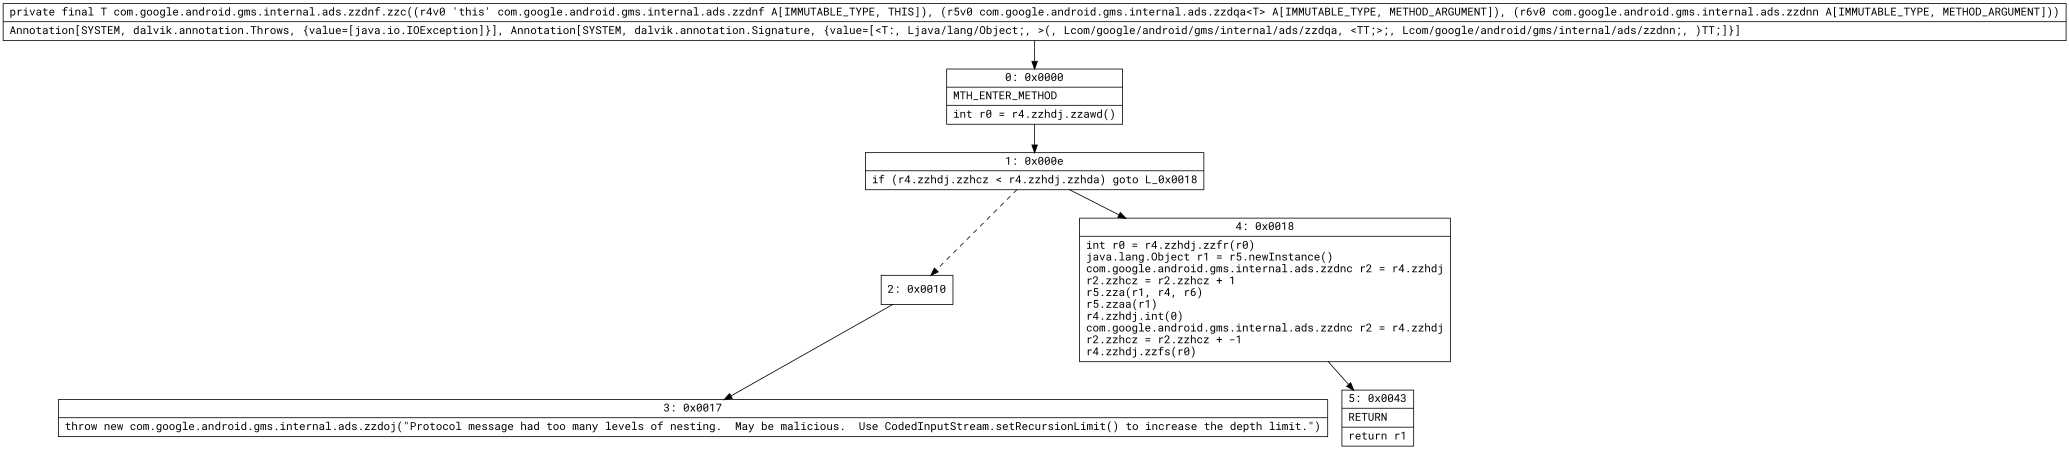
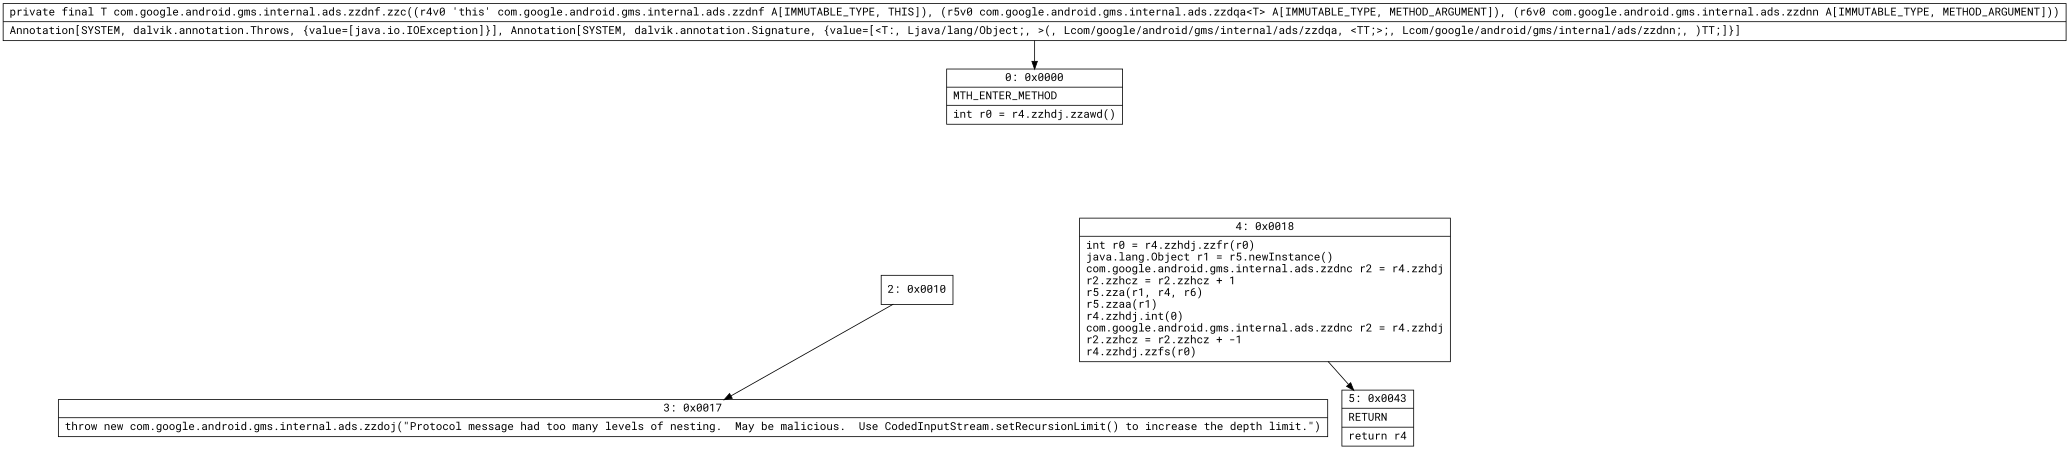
node "1: 0x000e": removed
node "5: 0x0043": text "return r1" -> "return r4"
